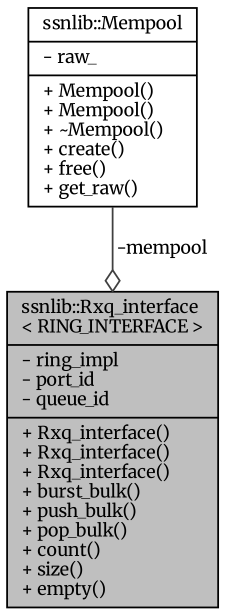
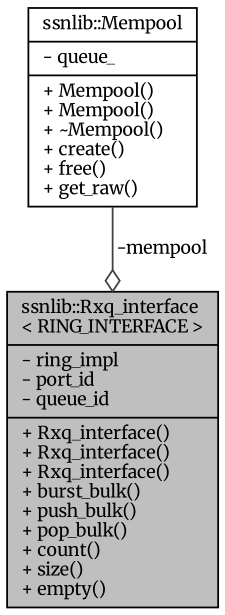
node "ssnlib::Mempool": text "- raw_" -> "- queue_"
